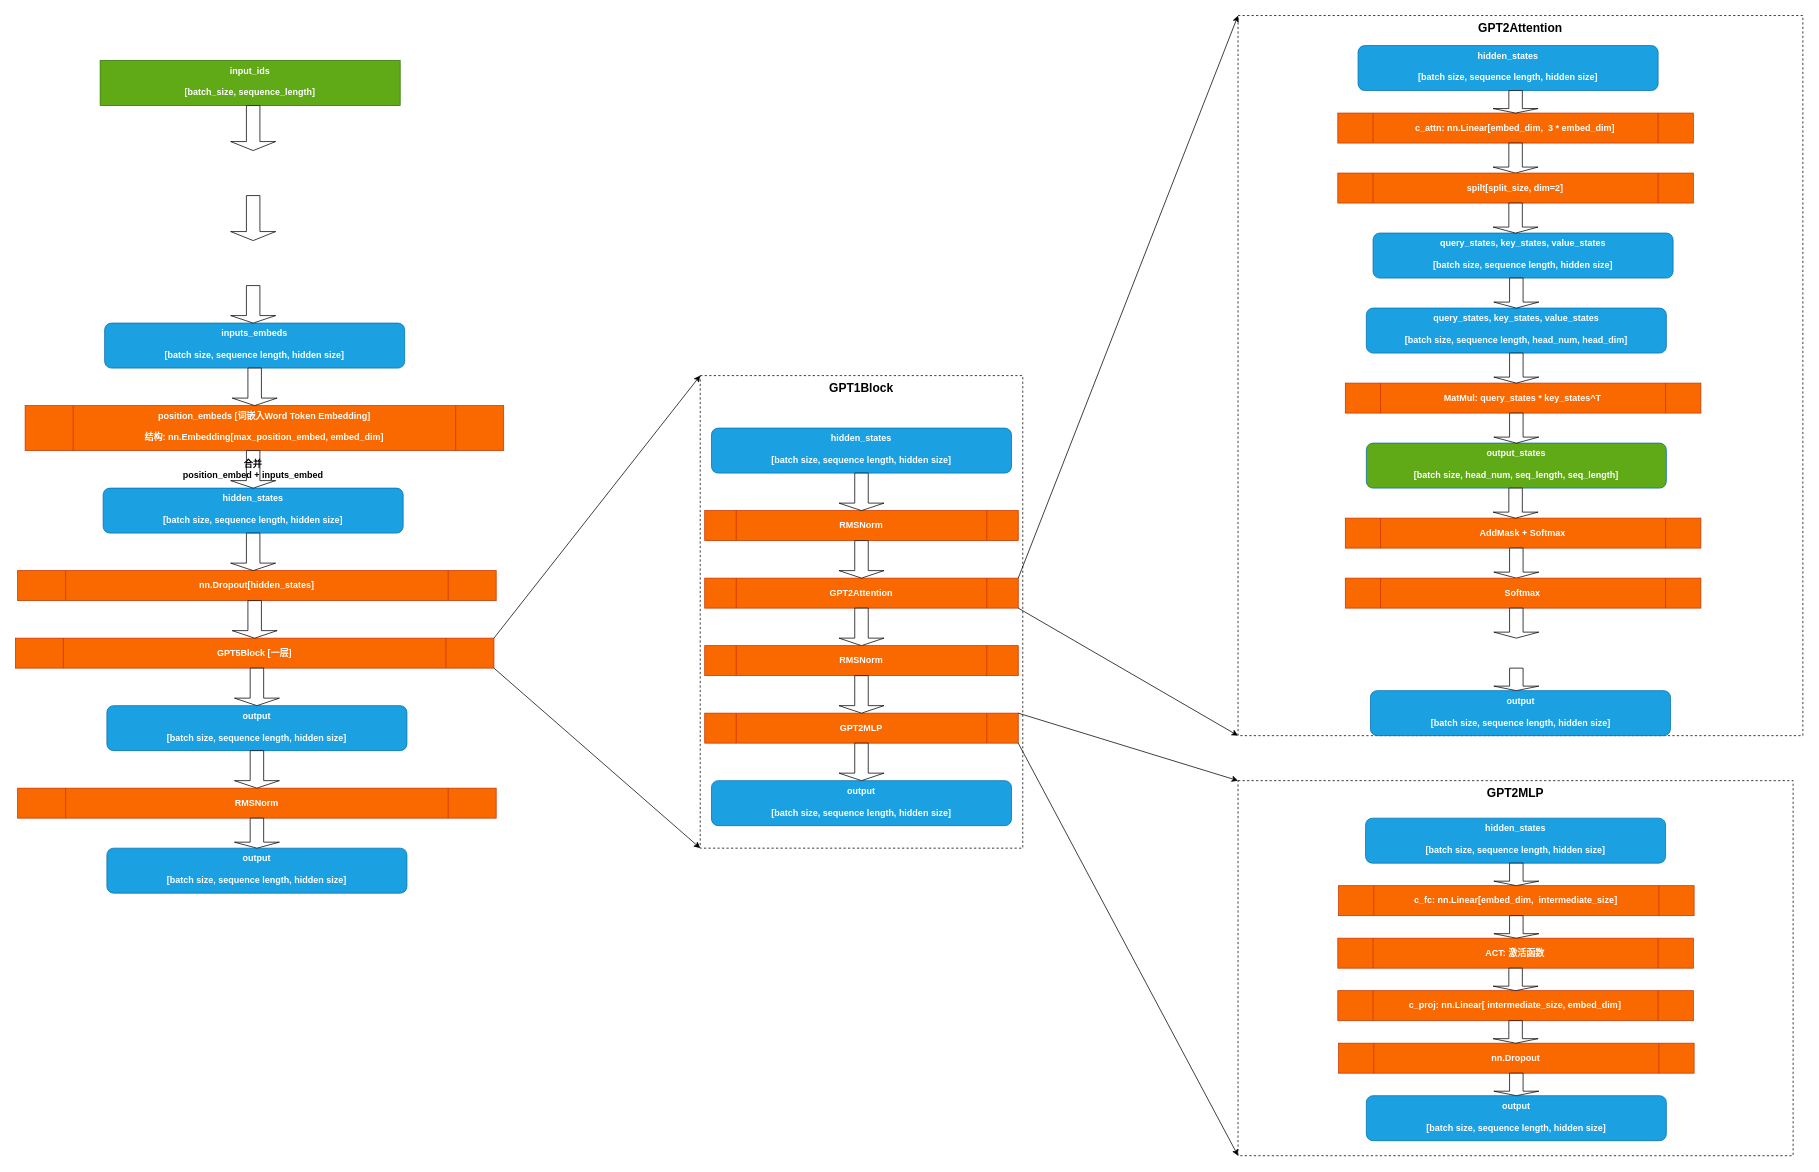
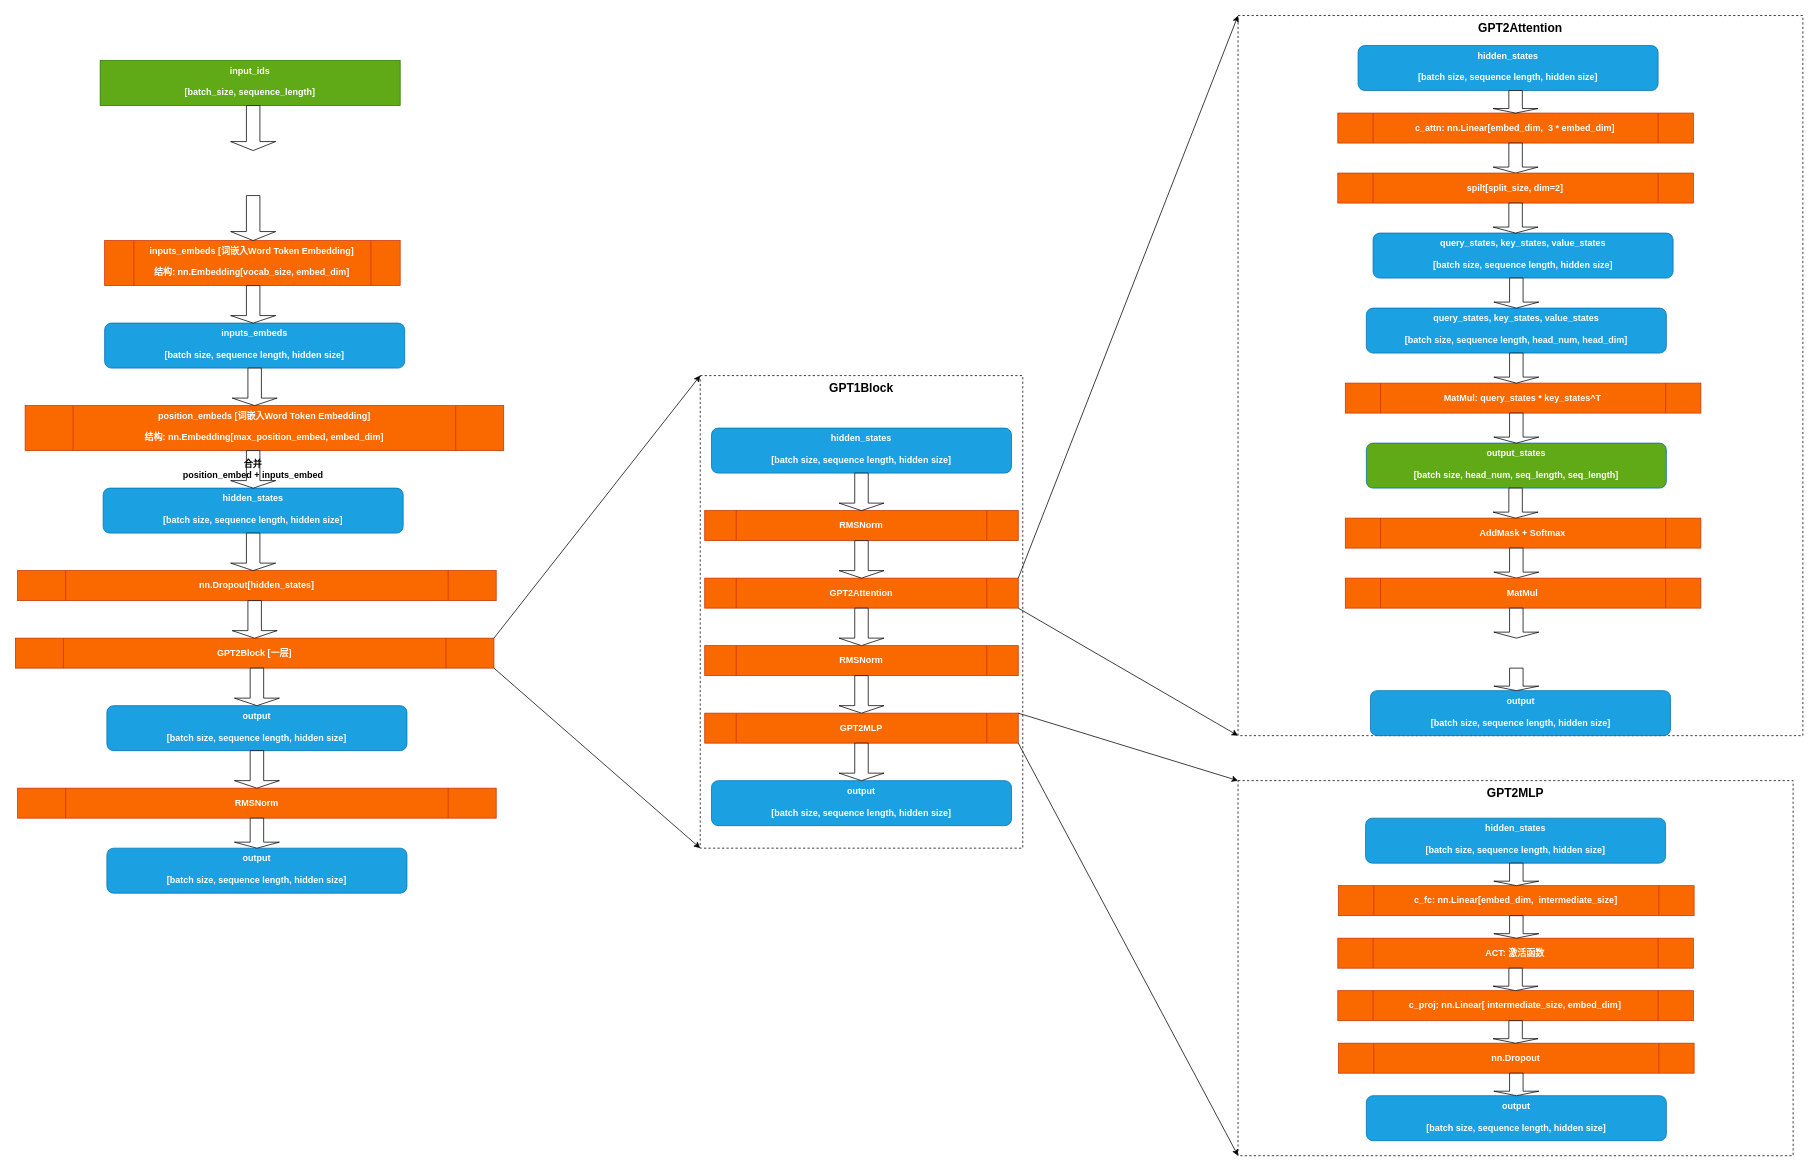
node "inputs_embeds [词嵌入Word Token Embedding] 结构: nn.Embedding[vocab_size, embed_dim]": added
node "Softmax": label "Softmax" -> "MatMul"
node "GPT5Block [一层]": label "GPT5Block [一层]" -> "GPT2Block [一层]"
